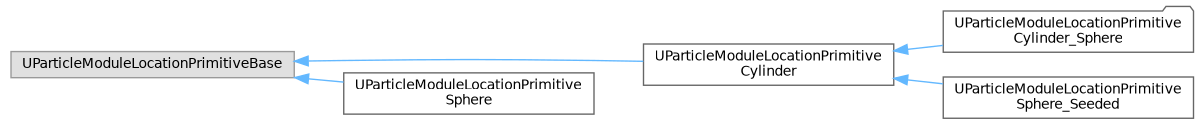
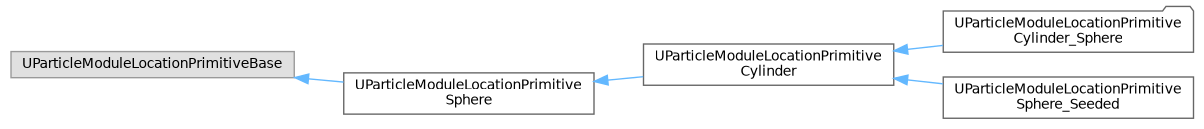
edge "UParticleModuleLocationPrimitive Cylinder" -> "UParticleModuleLocationPrimitiveBase": now "UParticleModuleLocationPrimitive Cylinder" -> "UParticleModuleLocationPrimitive Sphere"
